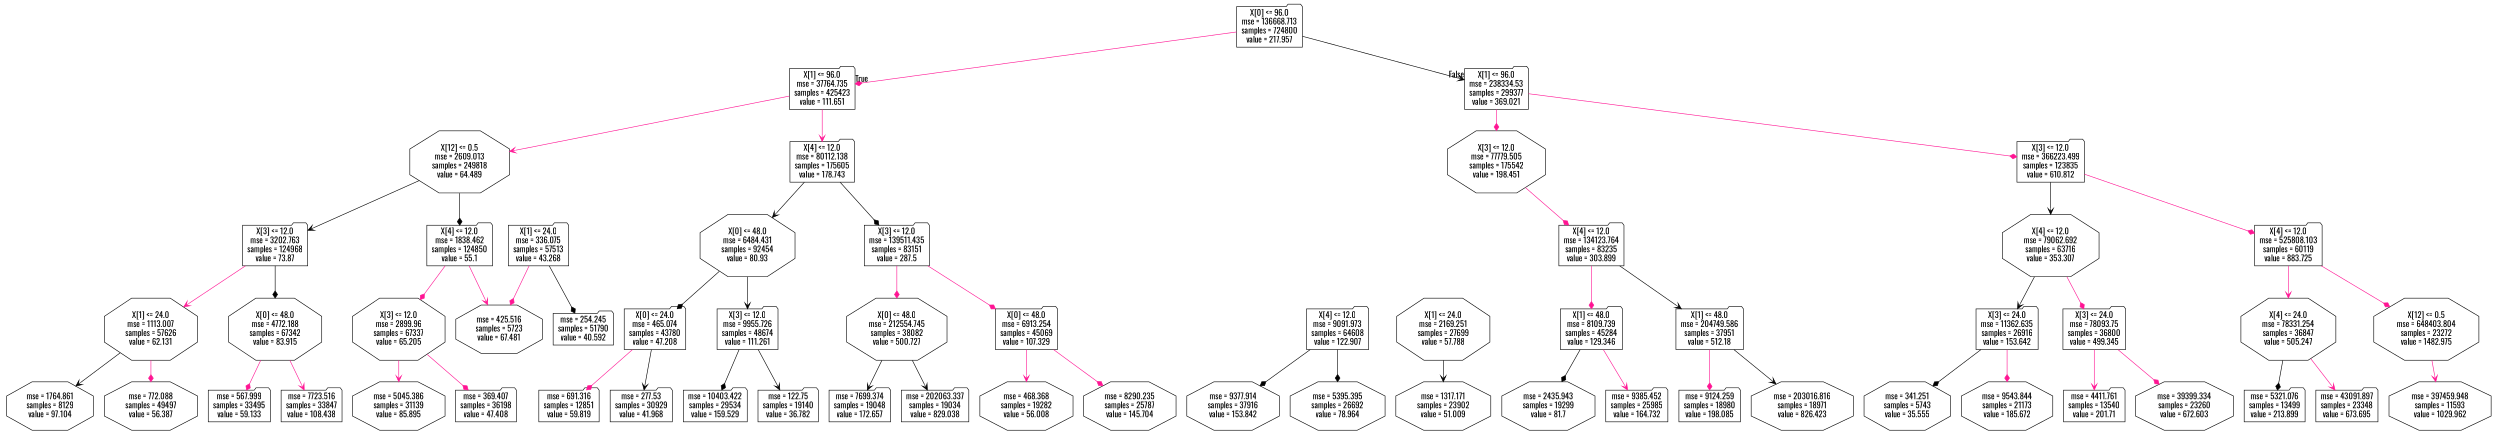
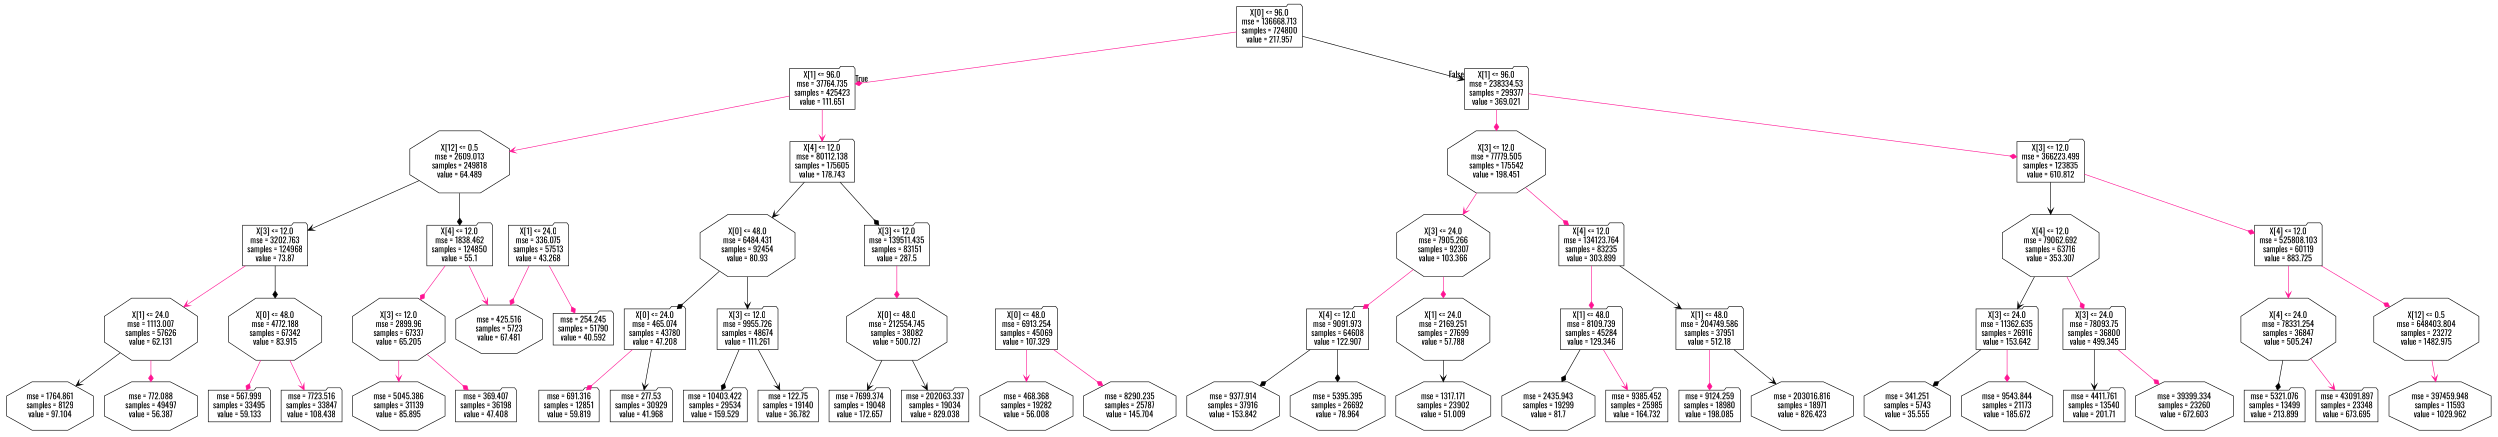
node "X[3] <= 24.0 mse = 7905.266 samples = 92307 value = 103.366": added
edge "X[3] <= 12.0 mse = 139511.435 samples = 83151 value = 287.5" -> "X[0] <= 48.0 mse = 6913.254 samples = 45069 value = 107.329": removed
edge "X[1] <= 24.0 mse = 336.075 samples = 57513 value = 43.268" -> "mse = 254.245 samples = 51790 value = 40.592": color black -> deeppink
edge "X[3] <= 24.0 mse = 78093.75 samples = 36800 value = 499.345" -> "mse = 4411.761 samples = 13540 value = 201.71": color deeppink -> black
